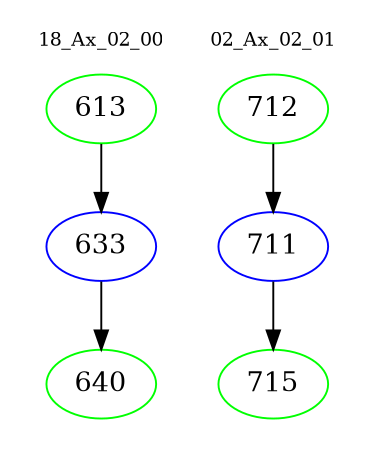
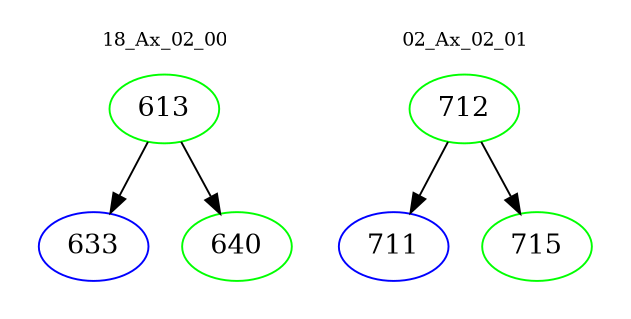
edge "633" -> "640": now "613" -> "640"
edge "711" -> "715": now "712" -> "715"
